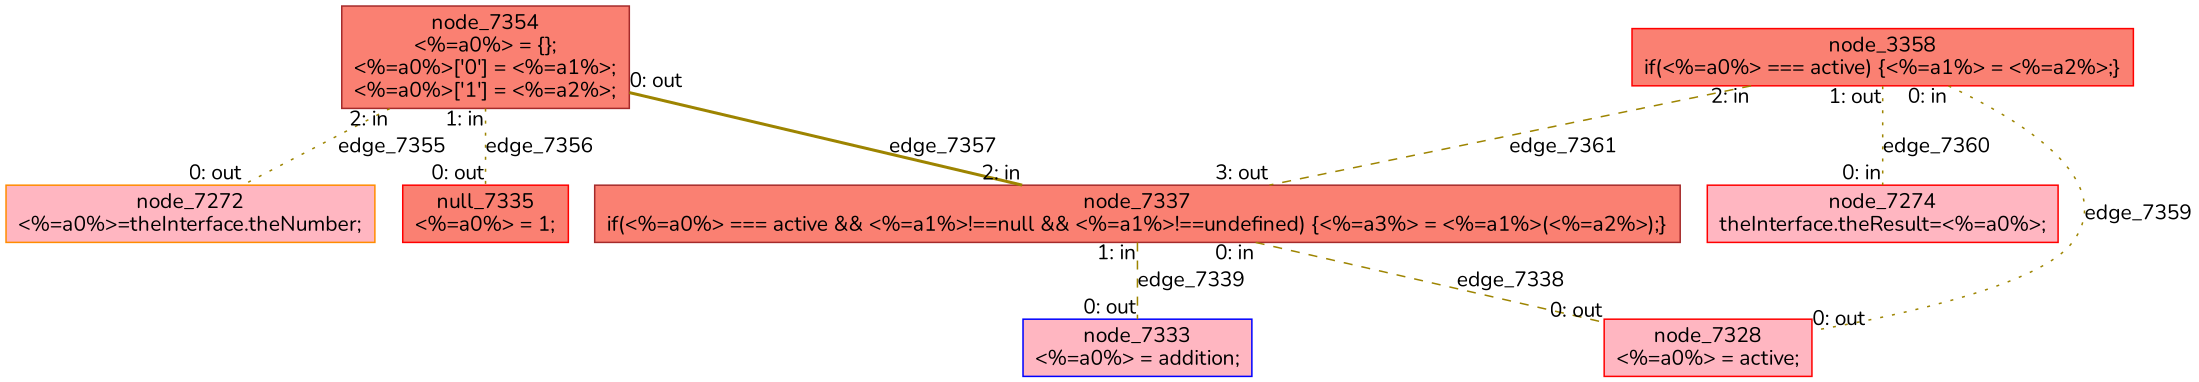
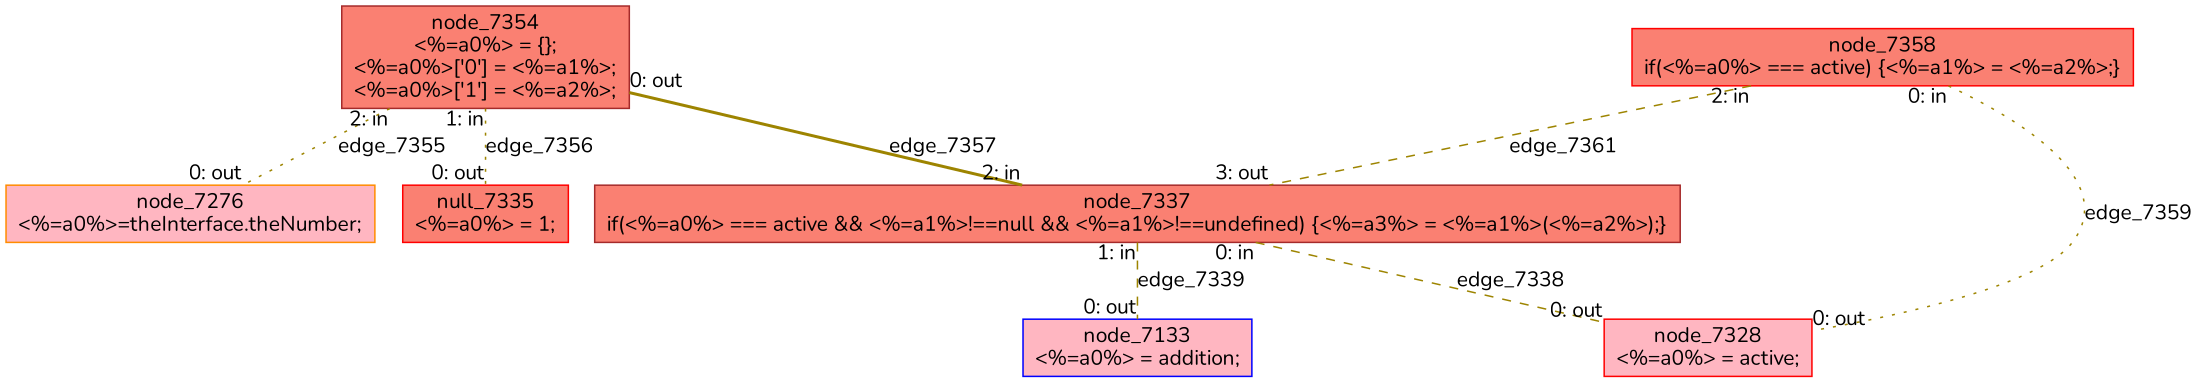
node "node_3358 if(<%=a0%> === active) {<%=a1%> = <%=a2%>;}": label "node_3358 if(<%=a0%> === active) {<%=a1%> = <%=a2%>;}" -> "node_7358 if(<%=a0%> === active) {<%=a1%> = <%=a2%>;}"
node "node_7272 <%=a0%>=theInterface.theNumber;": label "node_7272 <%=a0%>=theInterface.theNumber;" -> "node_7276 <%=a0%>=theInterface.theNumber;"
node "node_7274 theInterface.theResult=<%=a0%>;": removed
node "node_7333 <%=a0%> = addition;": label "node_7333 <%=a0%> = addition;" -> "node_7133 <%=a0%> = addition;"
